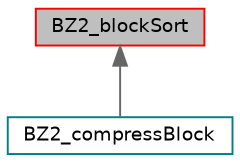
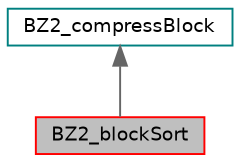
edge "BZ2_compressBlock" -> "BZ2_blockSort": reversed
